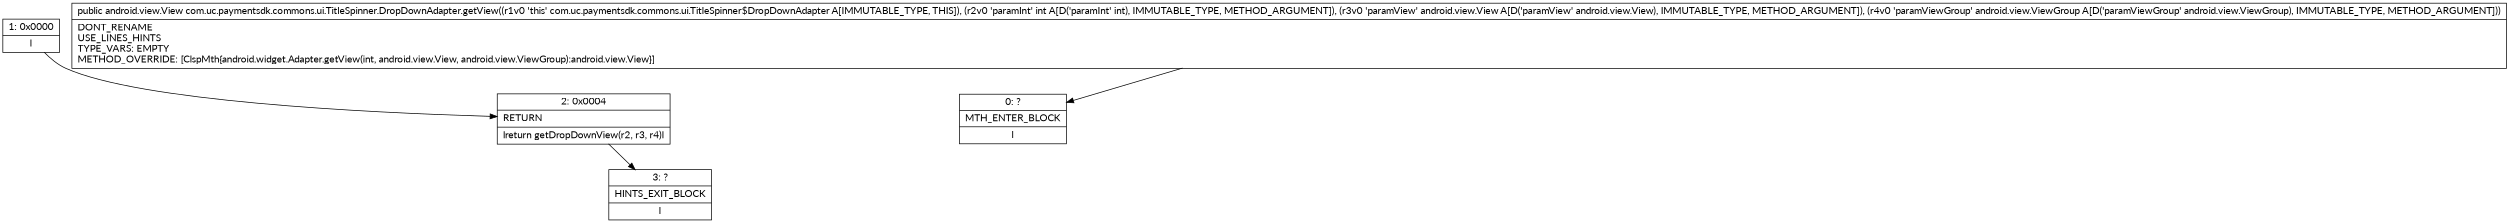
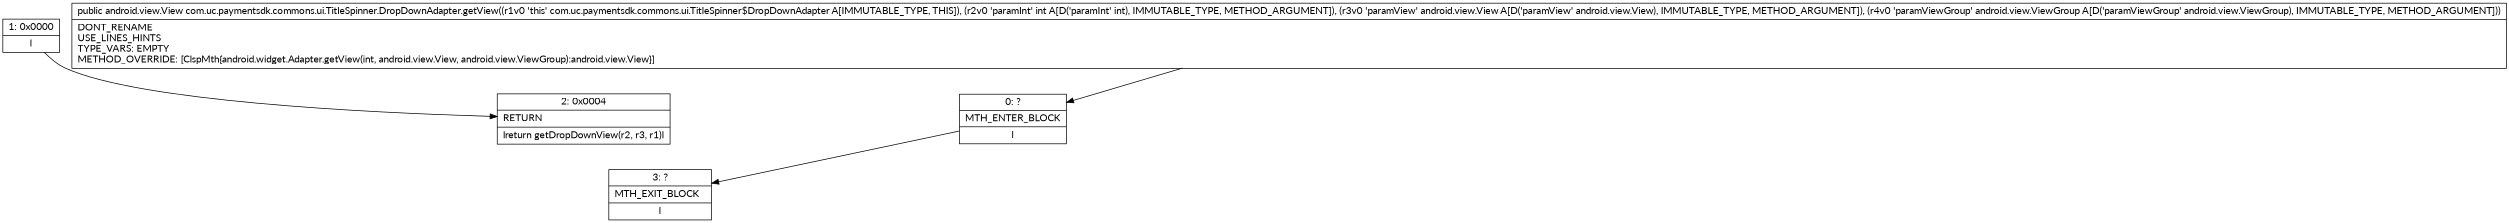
node "2: 0x0004": text "lreturn getDropDownView(r2, r3, r4)l" -> "lreturn getDropDownView(r2, r3, r1)l"
edge "2: 0x0004" -> "3: ?": now "0: ?" -> "3: ?"
node "3: ?": text "HINTS_EXIT_BLOCK" -> "MTH_EXIT_BLOCK"
